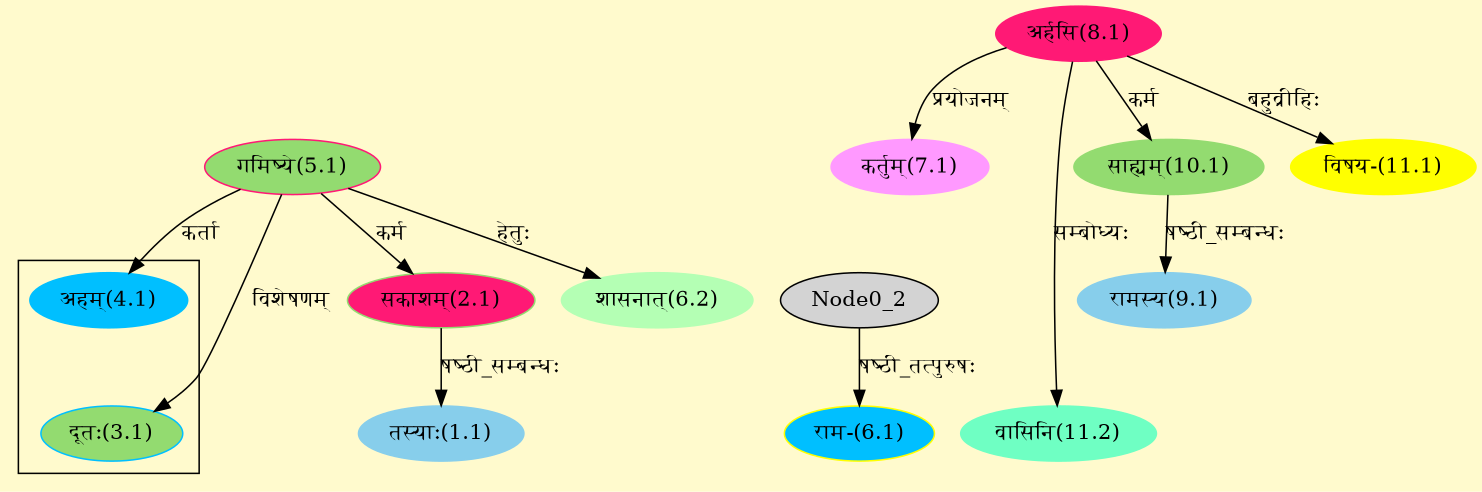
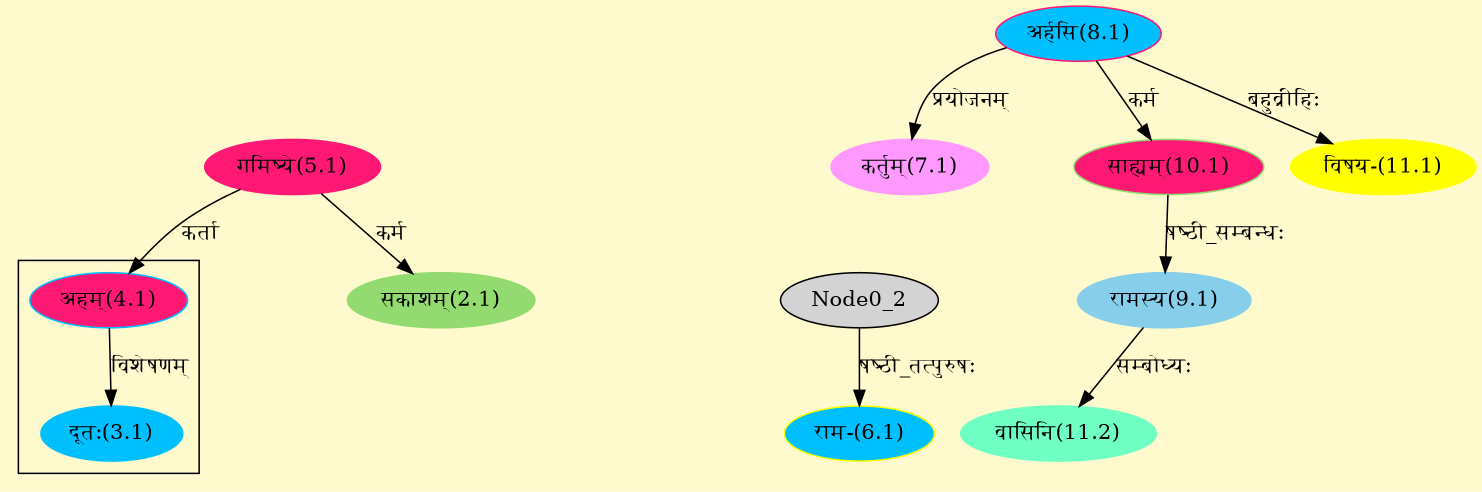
node "अर्हसि(8.1)": fillcolor #ff1975 -> #00bfff
node "गमिष्ये(5.1)": fillcolor #93db70 -> #ff1975
node "साह्यम्(10.1)": fillcolor #93db70 -> #ff1975
edge "अर्हसि(8.1)" -> "वासिनि(11.2)": now "रामस्य(9.1)" -> "वासिनि(11.2)"
node "अहम्(4.1)": fillcolor #00bfff -> #ff1975
node "सकाशम्(2.1)": fillcolor #ff1975 -> #93db70
node "शासनात्(6.2)": removed
edge "गमिष्ये(5.1)" -> "दूतः(3.1)": now "अहम्(4.1)" -> "दूतः(3.1)"
node "दूतः(3.1)": fillcolor #93db70 -> #00bfff
node "तस्याः(1.1)": removed
